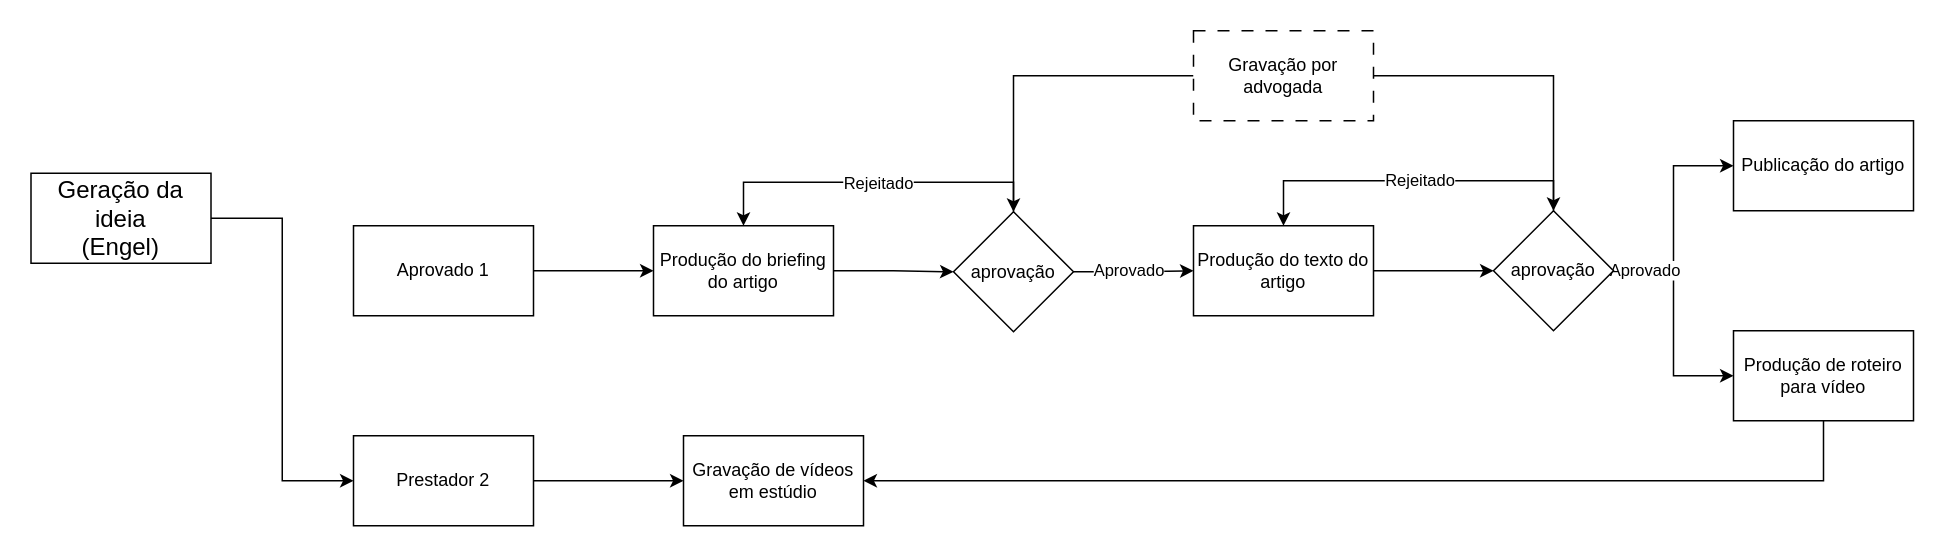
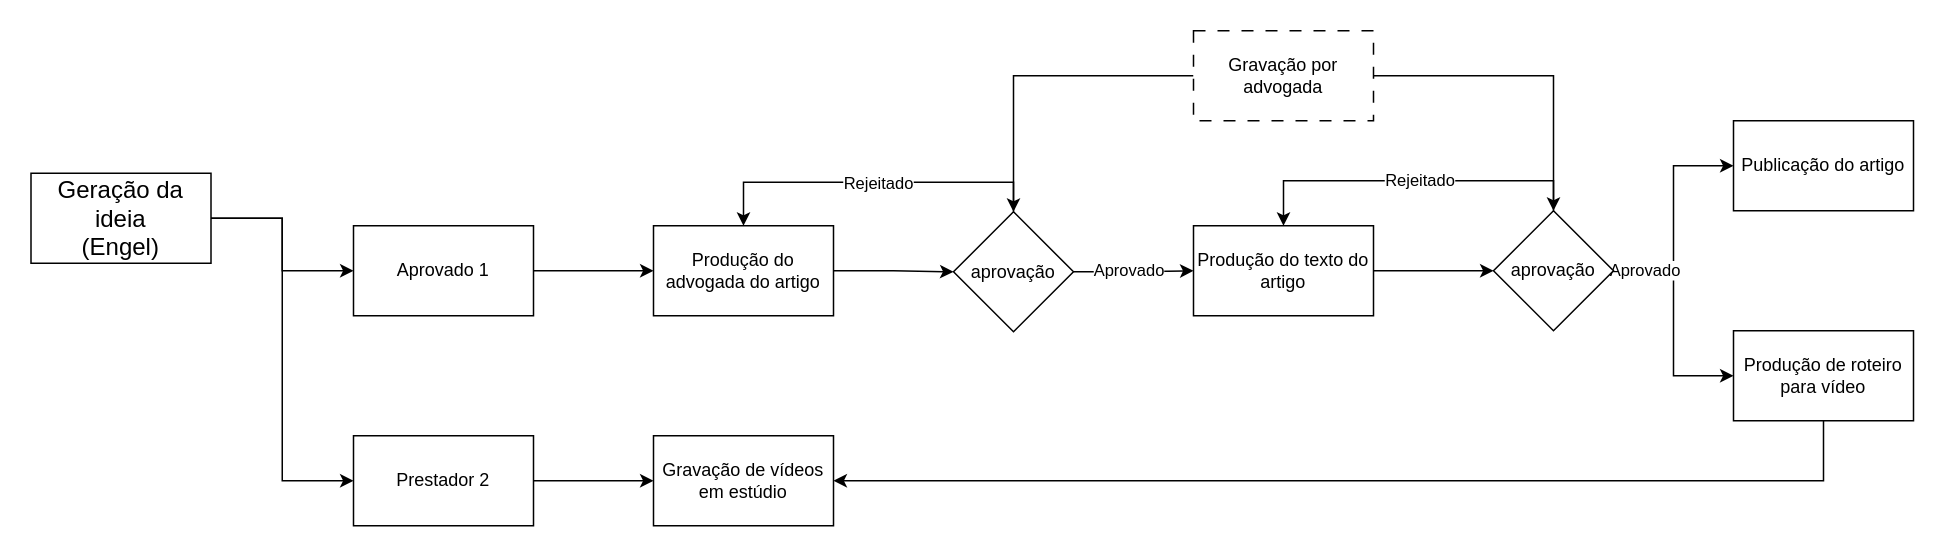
edge "Geração da ideia (Engel)" -> "Aprovado 1": added
node "Produção do briefing do artigo": label "Produção do briefing do artigo" -> "Produção do advogada do artigo"
node "Gravação de vídeos em estúdio": moved (773, 481) -> (743, 481)
